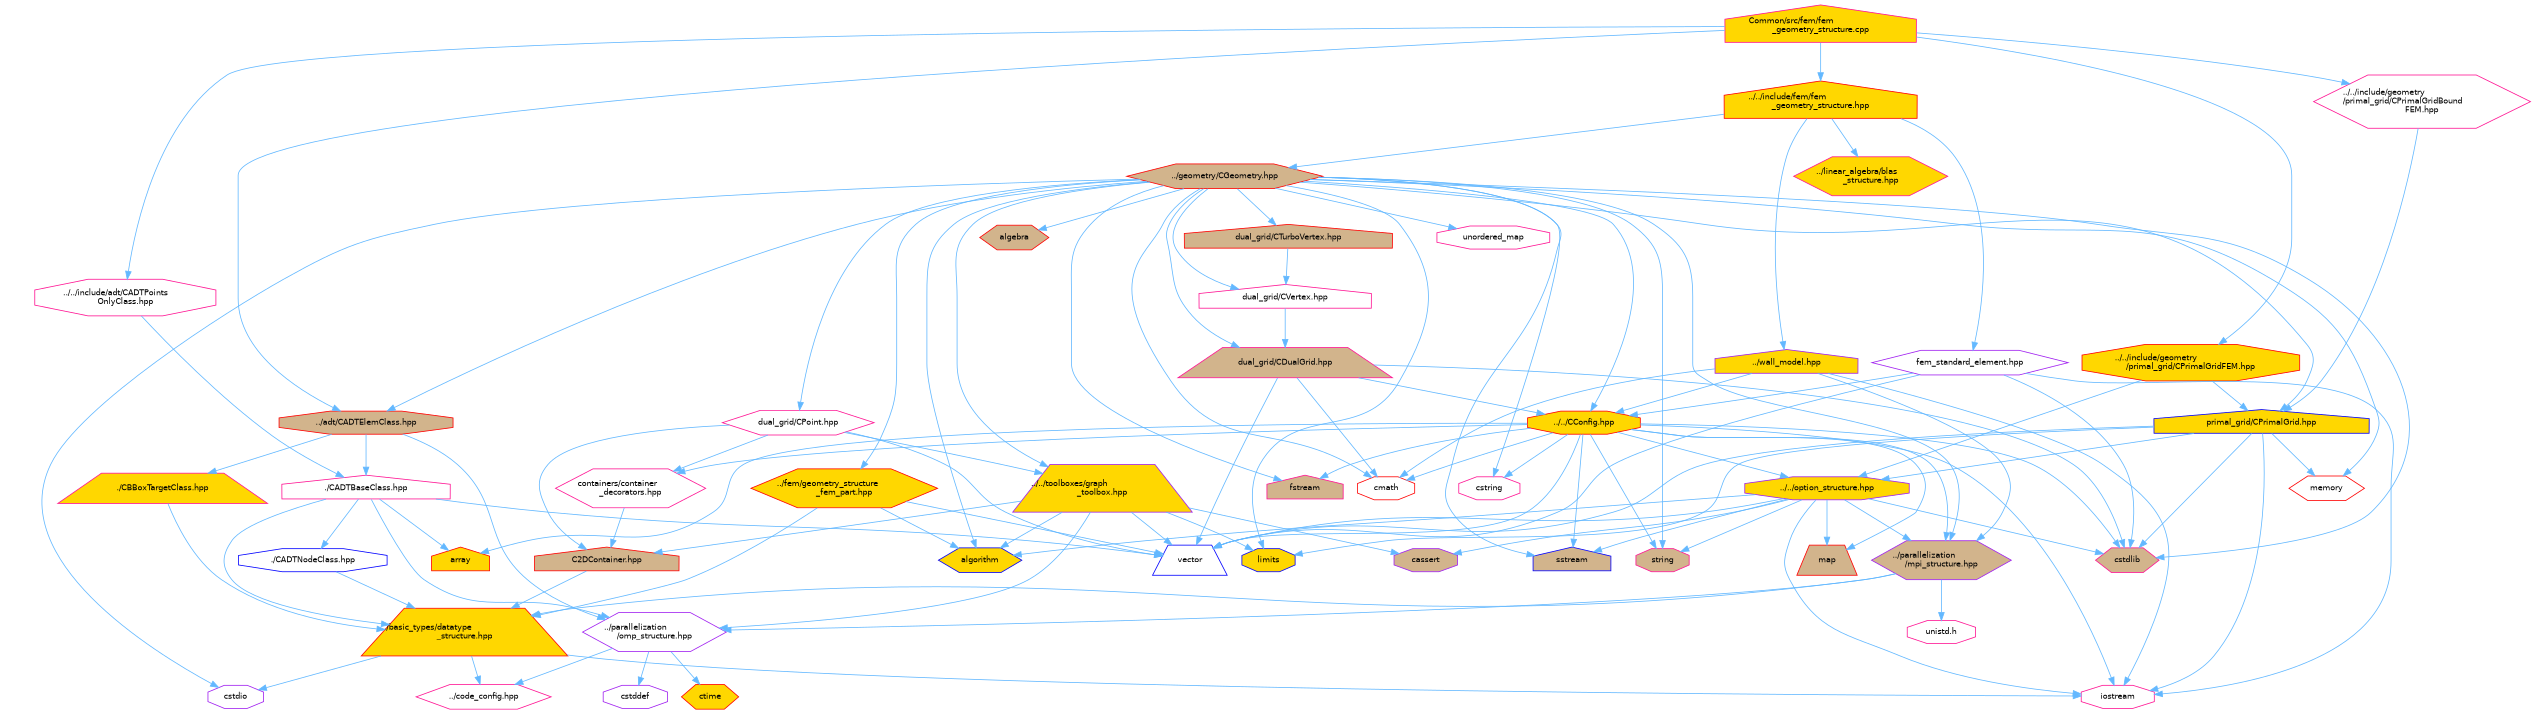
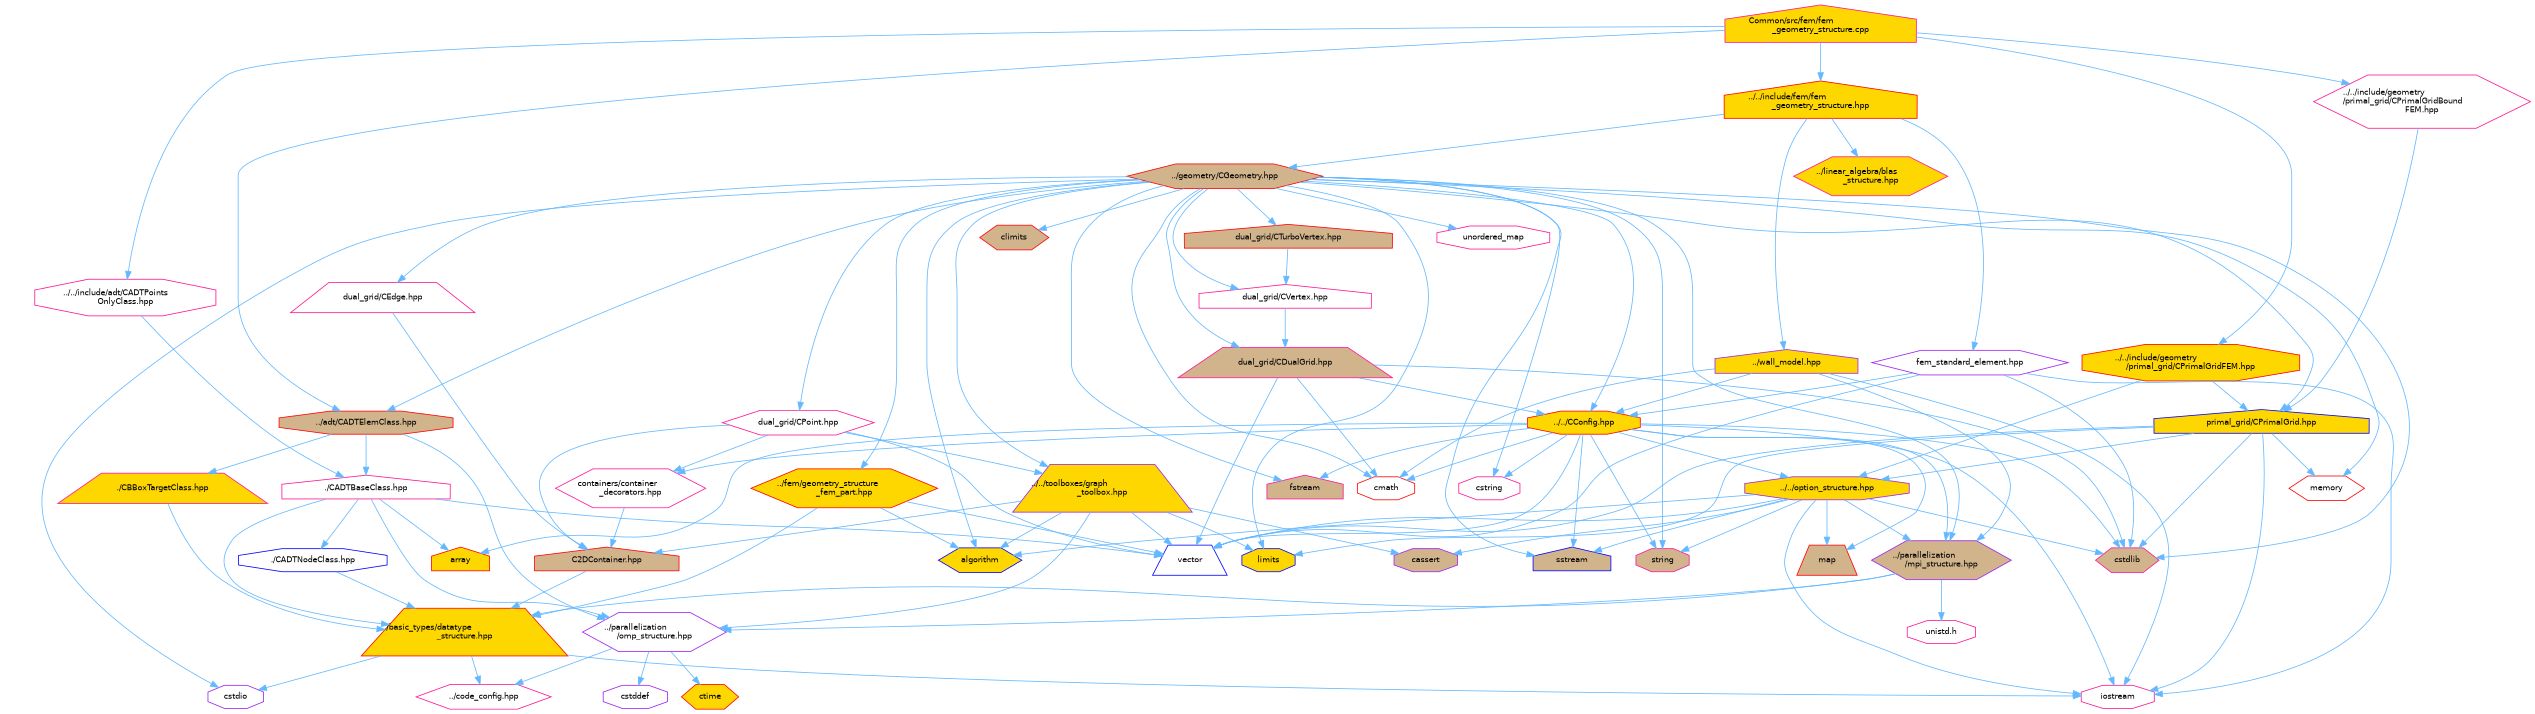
node "algebra": label "algebra" -> "climits"
node "dual_grid/CEdge.hpp": added
